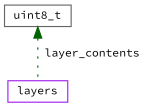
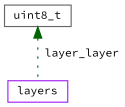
edge "layers" -> "uint8_t": label " layer_contents" -> " layer_layer"
